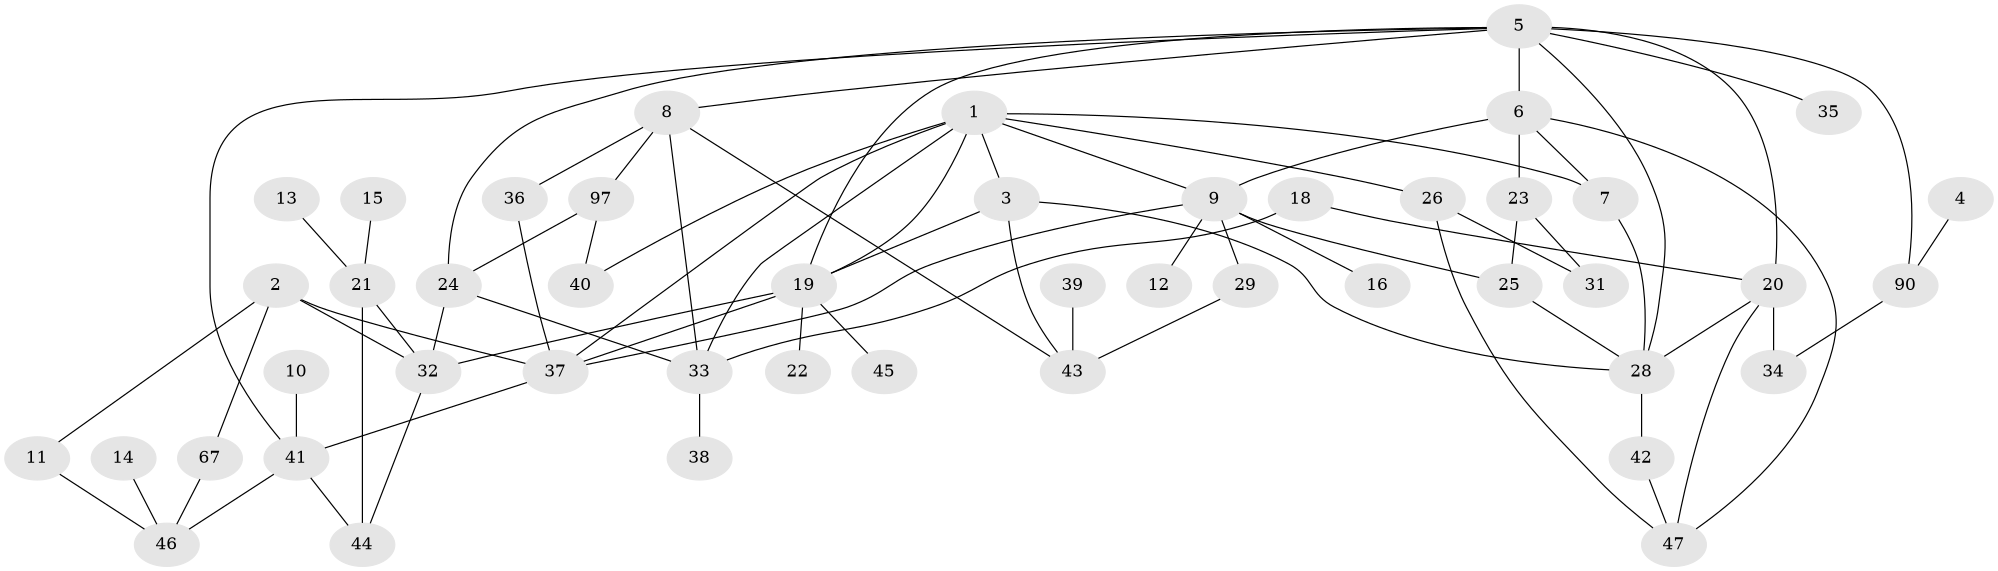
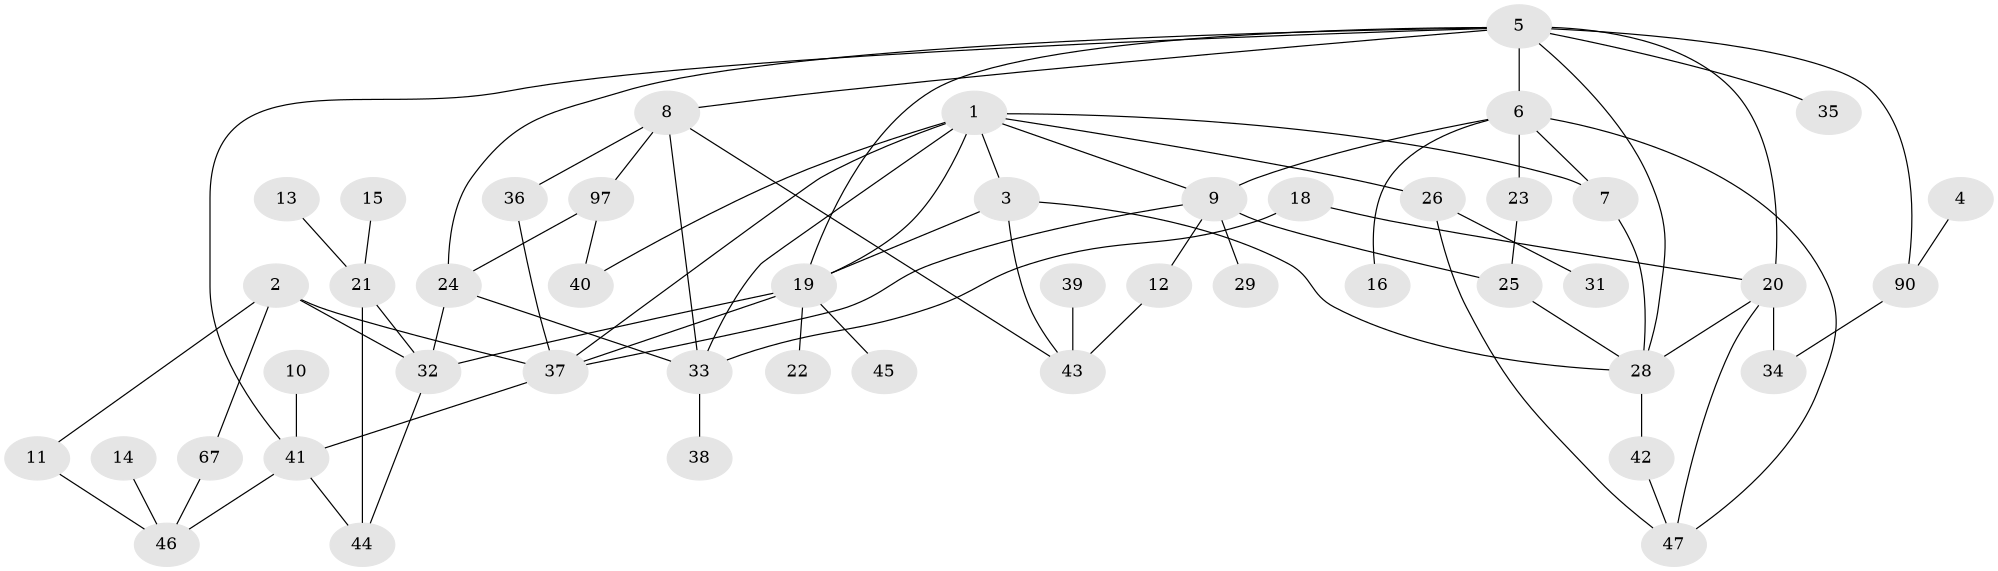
edge "9" -- "16": now "6" -- "16"
edge "23" -- "31": removed
edge "29" -- "43": now "12" -- "43"
